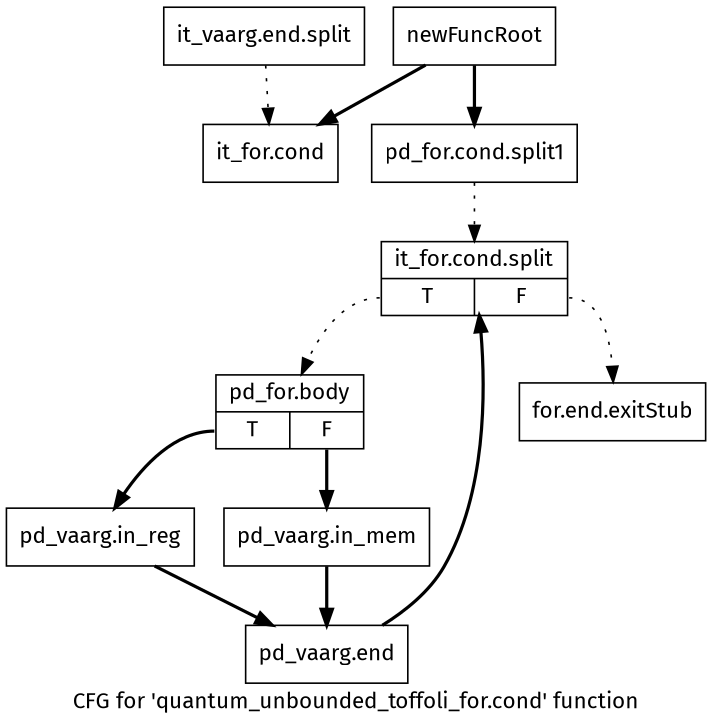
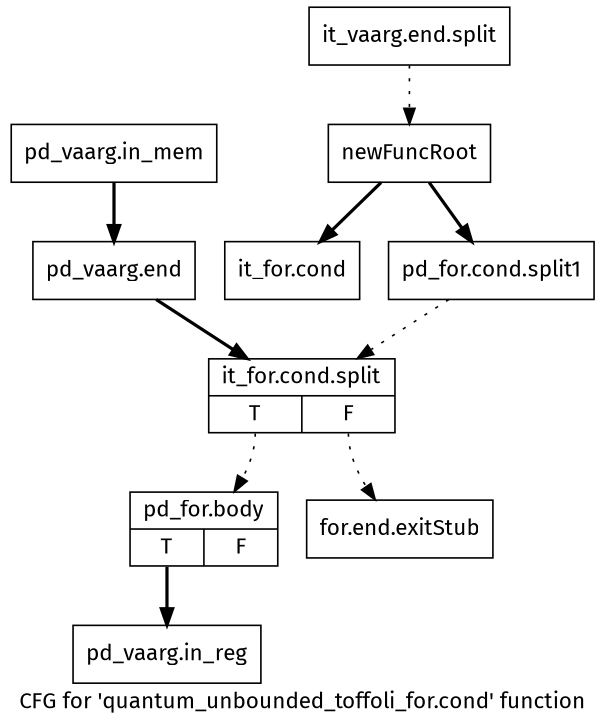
edge "it_vaarg.end.split" -> "it_for.cond": now "it_vaarg.end.split" -> "newFuncRoot"
edge "pd_for.body" -> "pd_vaarg.in_mem": removed
edge "pd_vaarg.in_reg" -> "pd_vaarg.end": removed
